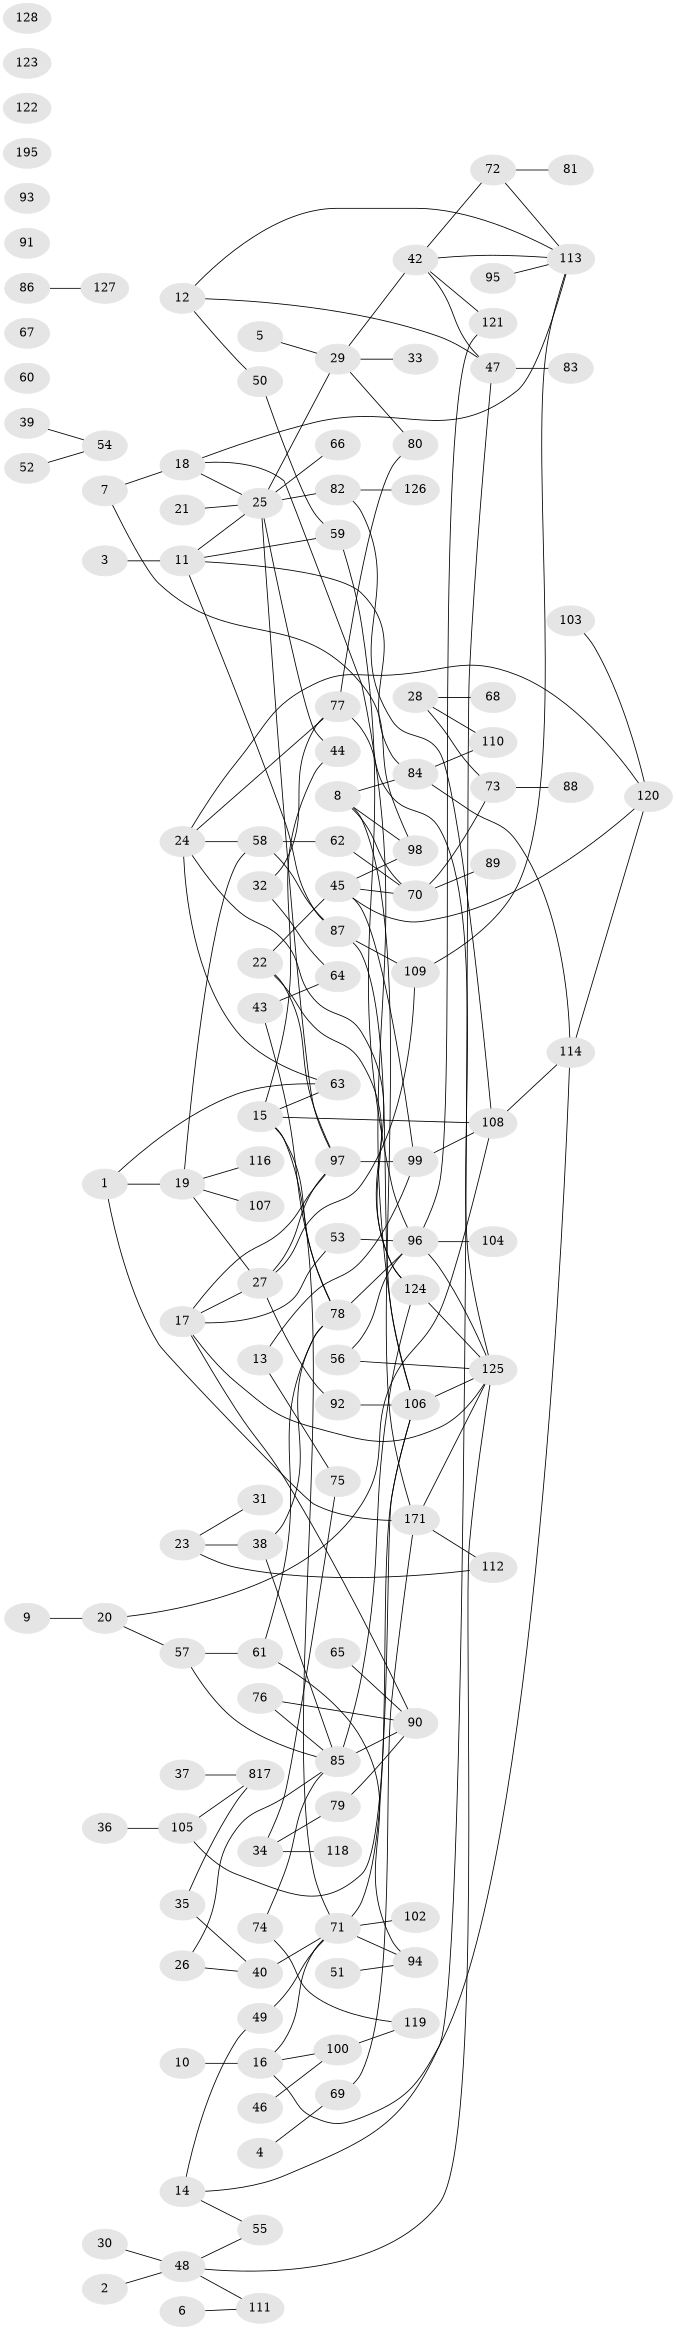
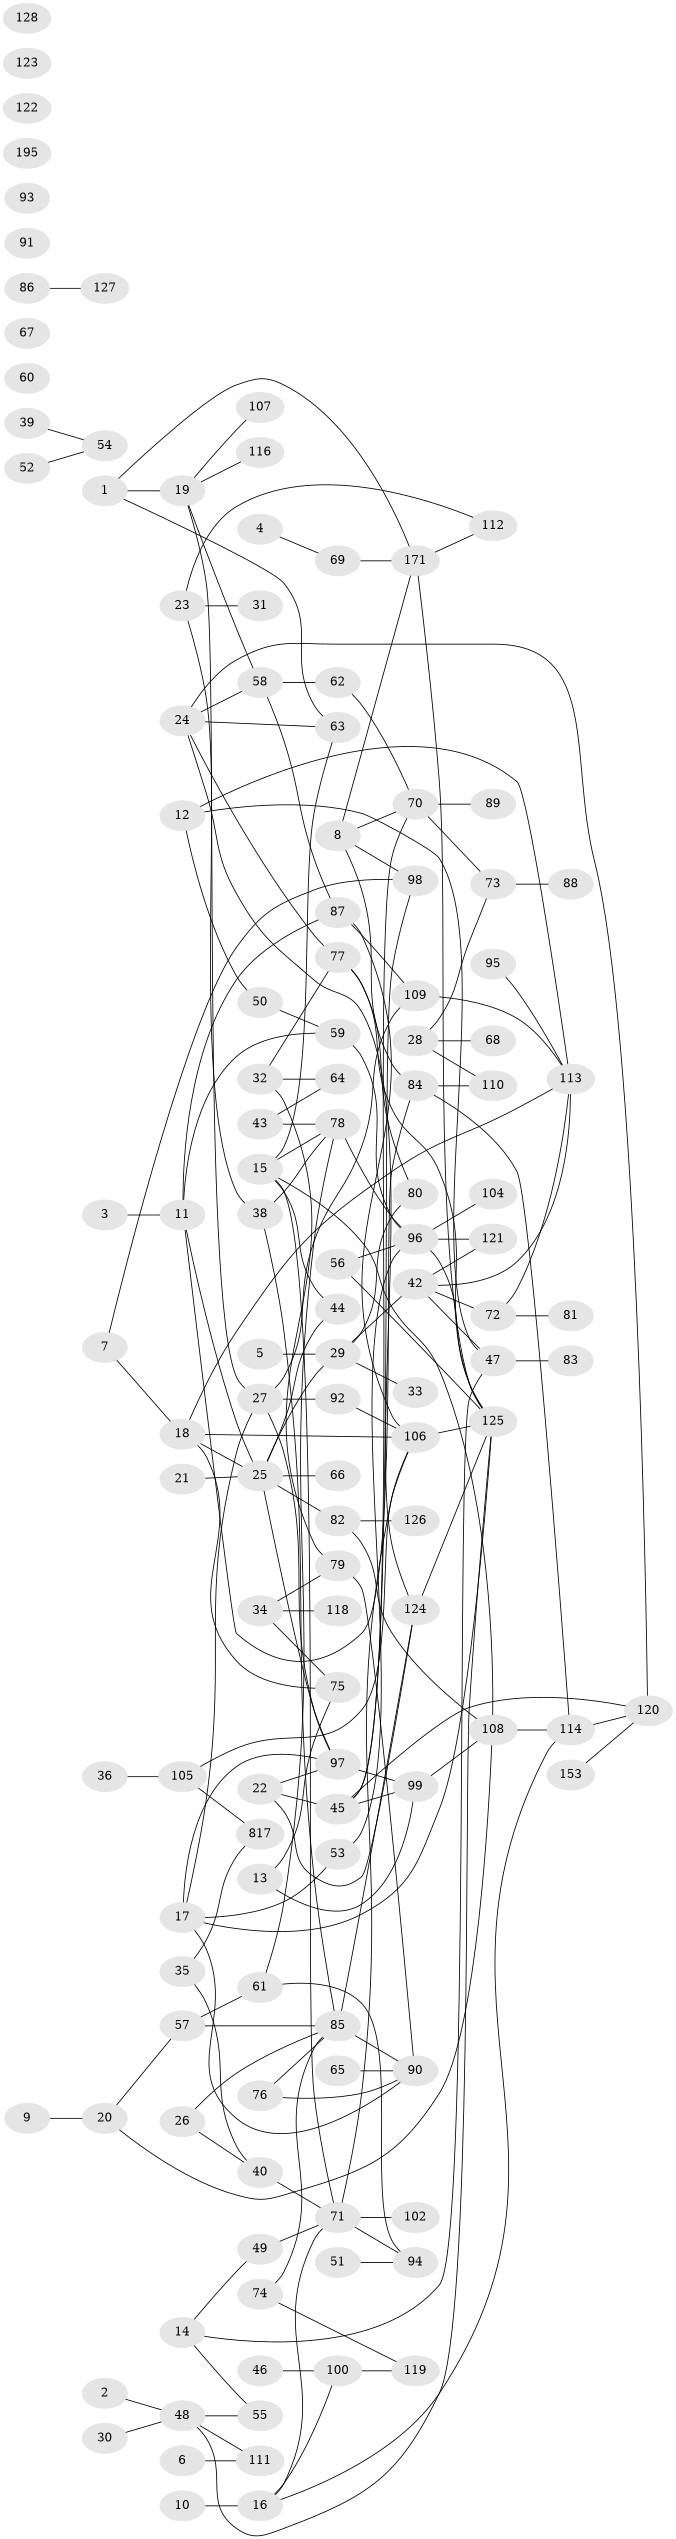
node "103": label "103" -> "153"
edge "32" -- "79": added
edge "18" -- "75": added
node "37": removed
